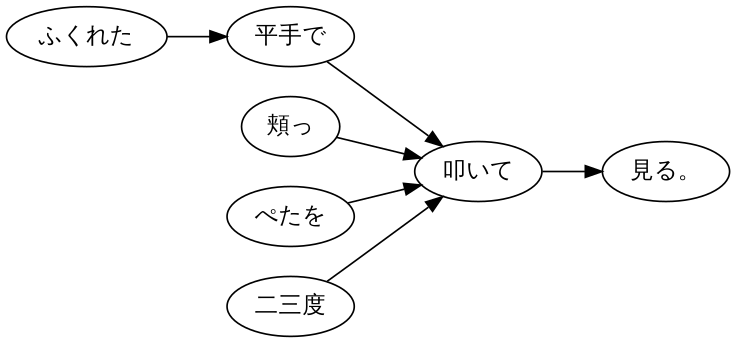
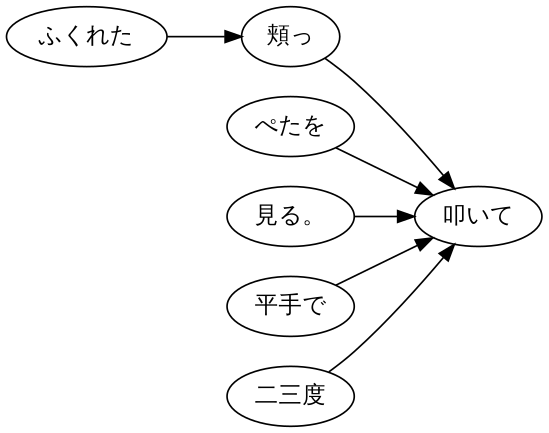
edge "ふくれた" -> "平手で": now "ふくれた" -> "頬っ"
edge "叩いて" -> "見る。": reversed
